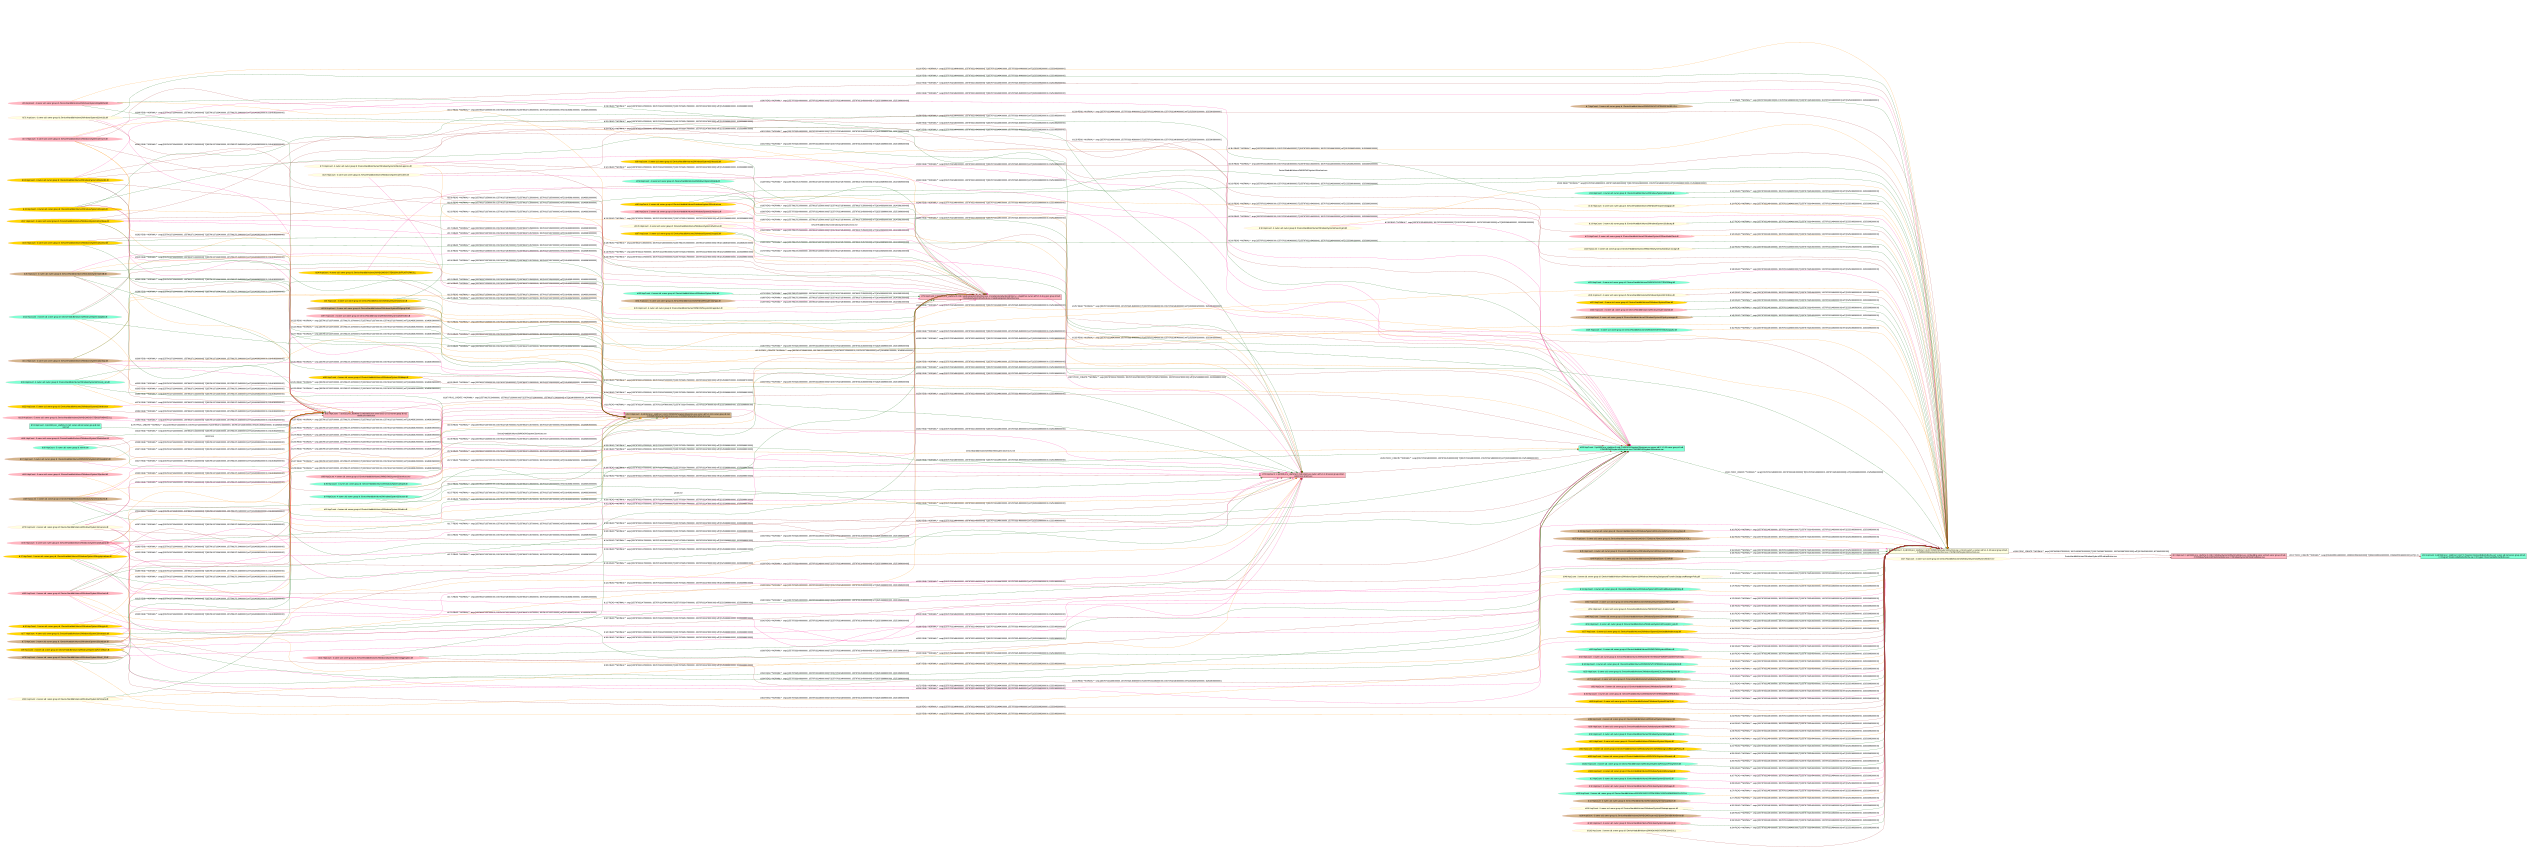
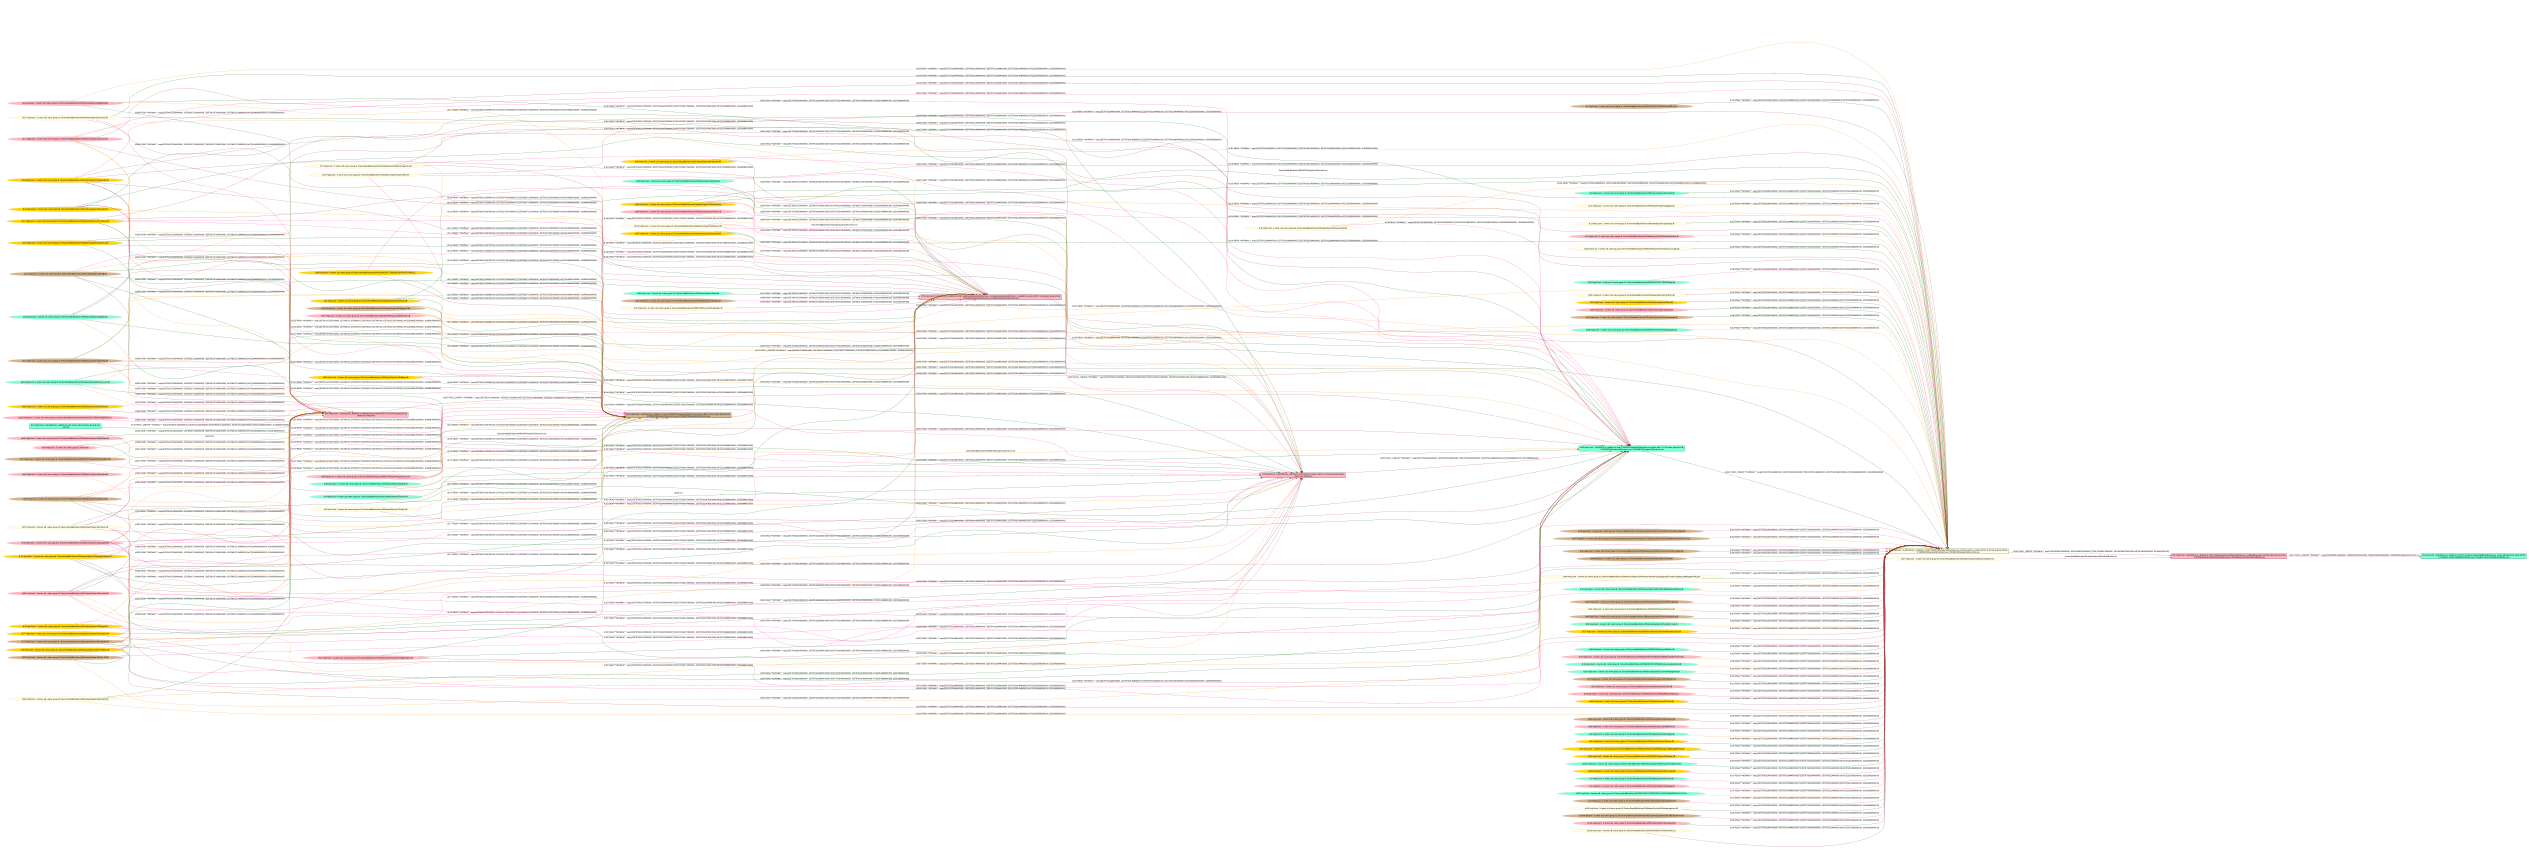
node "id:99 HopCount: -5 owner uid: owner group id: wininit.exe": fillcolor aquamarine -> lightpink
